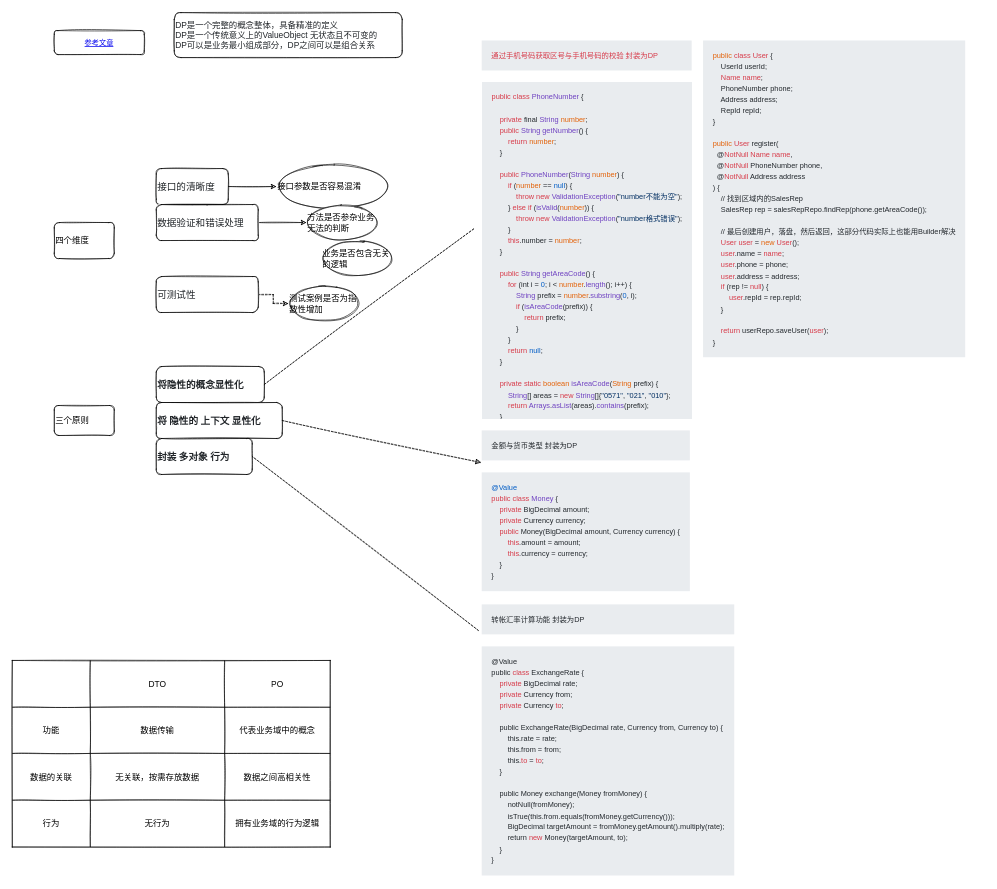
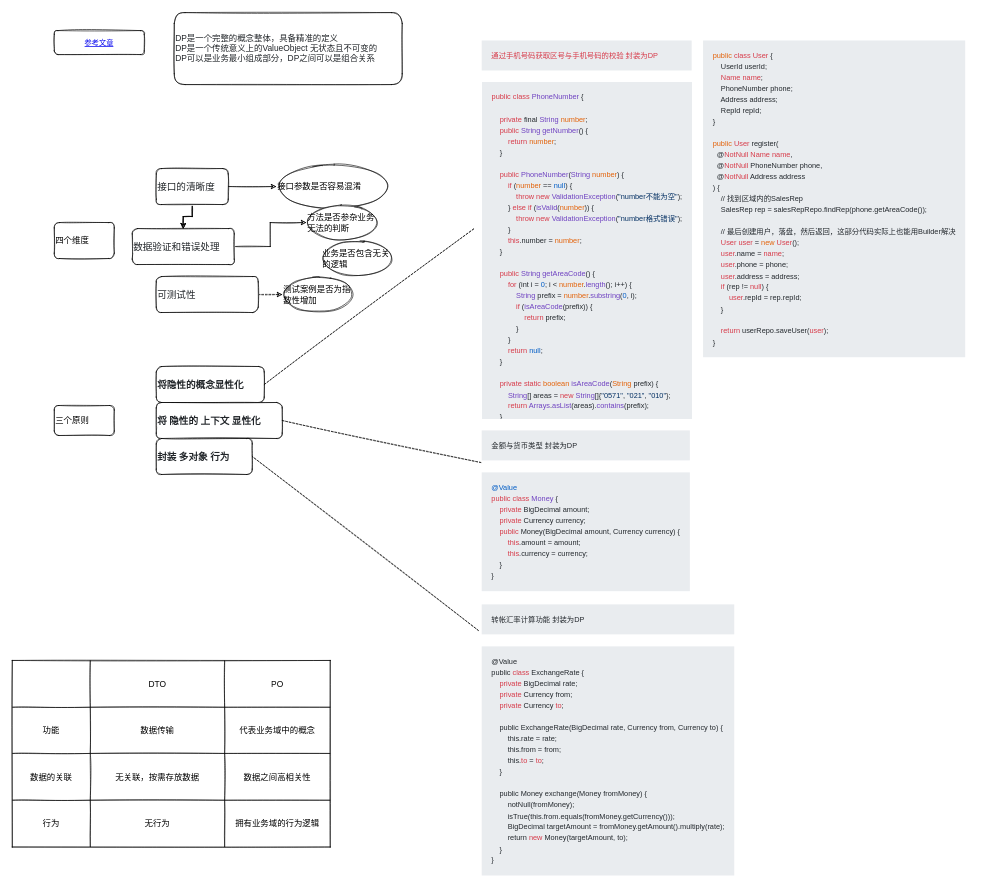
node "DP是一个完整的概念整体，具备精准的定义 DP是一个传统意义上的ValueObject 无状态且不可变的 DP可以是业务最小组成部分，DP之间可以是组合关系": size 228x45 -> 228x72
node "数据验证和错误处理": moved (207, 222) -> (183, 246)
node "测试案例是否为指数性增加": moved (324, 303) -> (318, 294)
edge "将 隐性的 上下文 显性化" -> "金额与货币类型 封装为DP@Value public class Money { private BigDecimal amount; private Currency currency; public Money(BigDecimal amount, Currency currency) { this.amount = amount; this.currency = currency; } }": arrowhead block -> none
